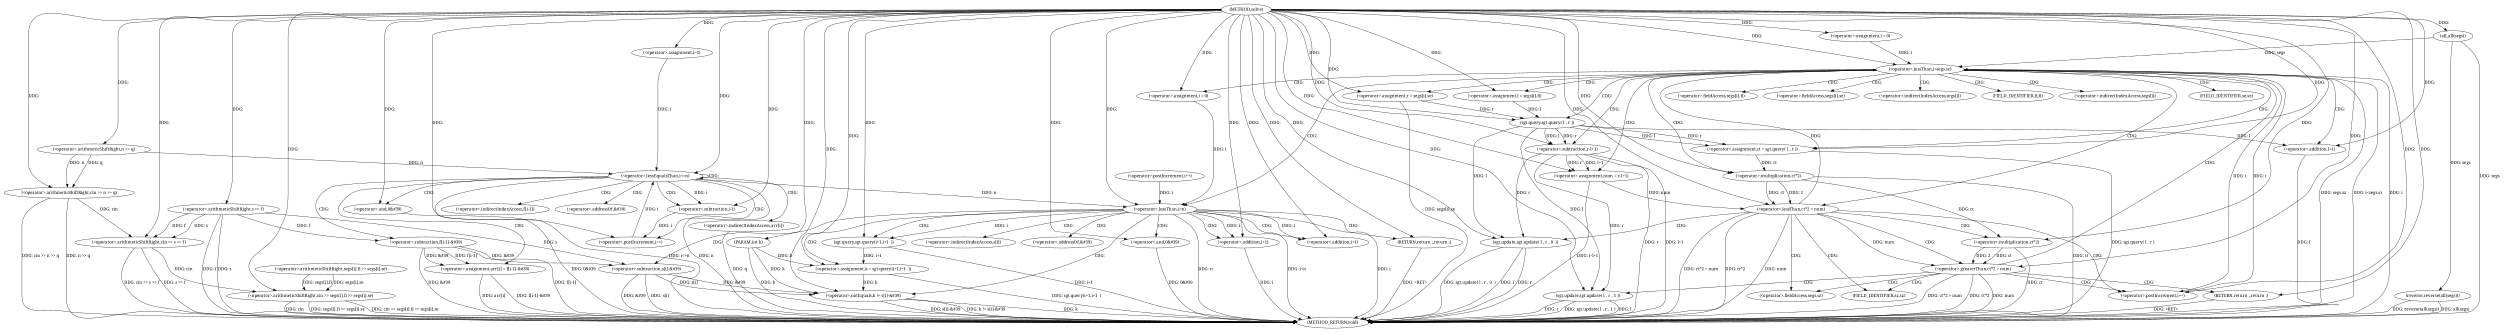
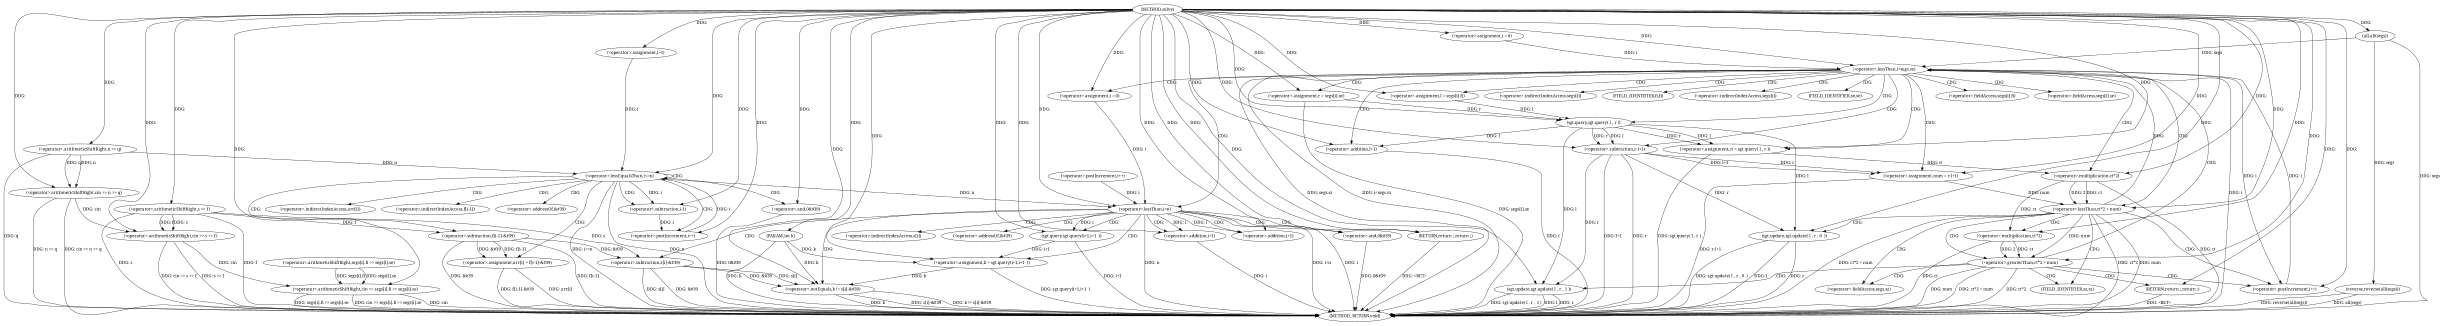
edge "(<operator>.indirectIndexAccess,arr[i])" -> "(METHOD_RETURN,void)": now "(<operator>.arithmeticShiftRight,n >> q)" -> "(METHOD_RETURN,void)"
